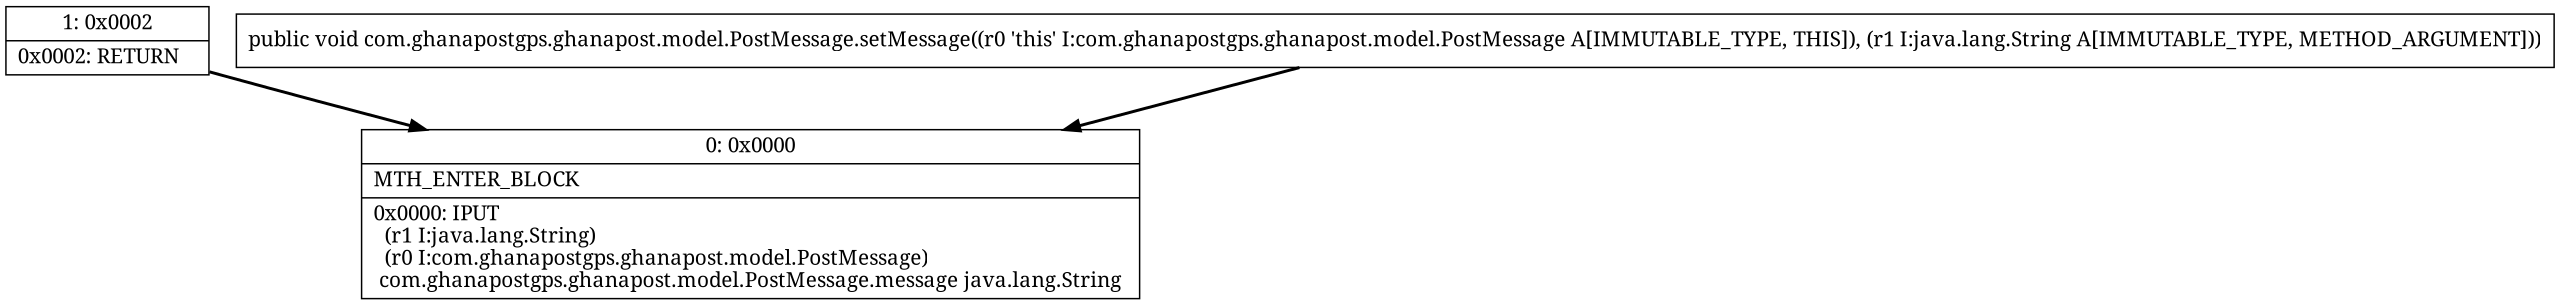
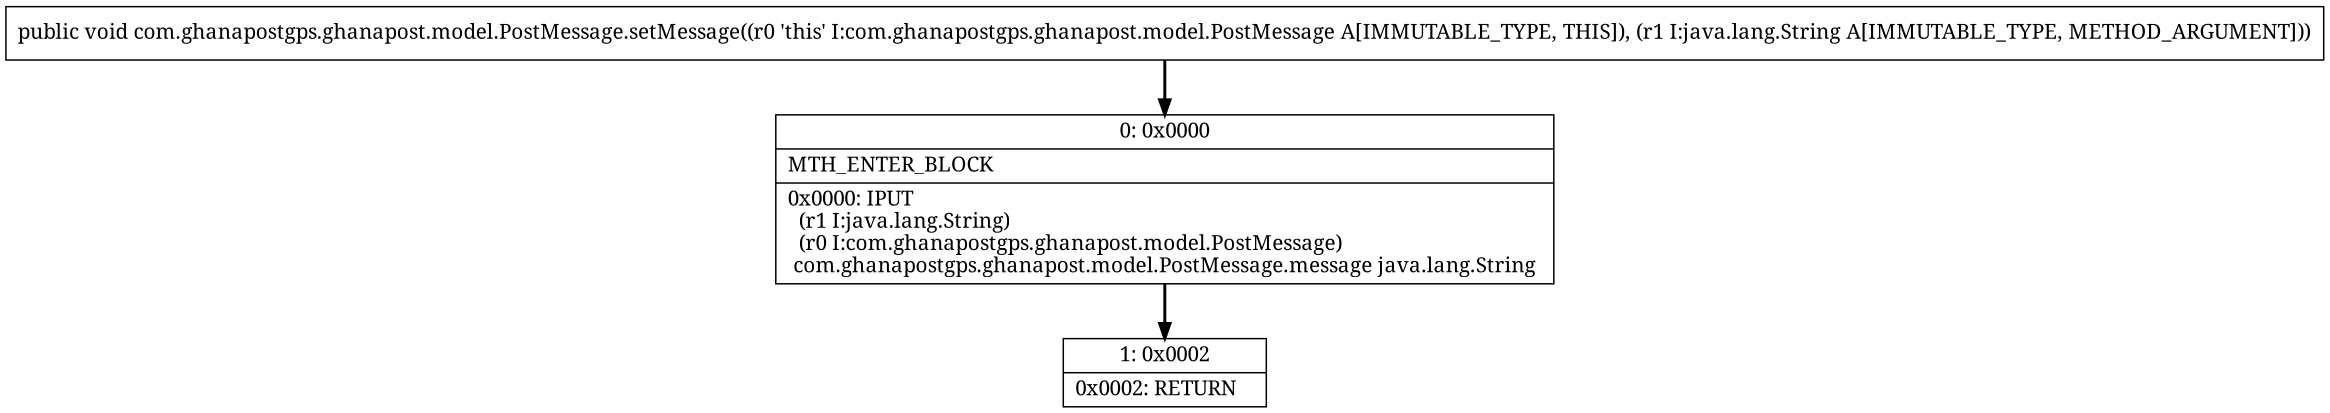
edge "1: 0x0002" -> "0: 0x0000": reversed
